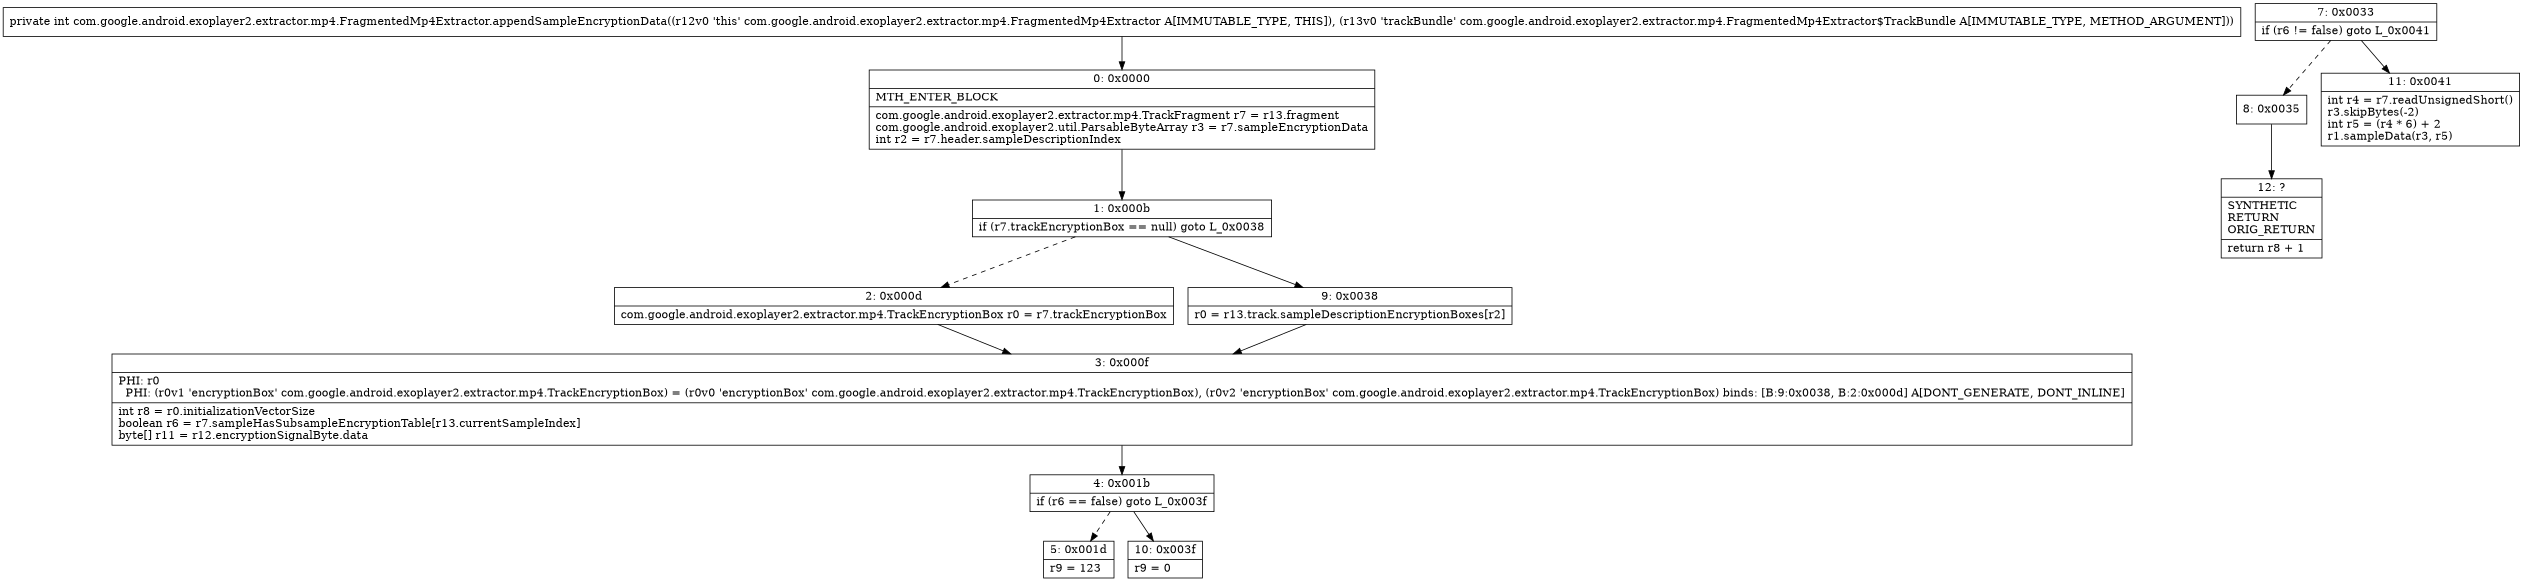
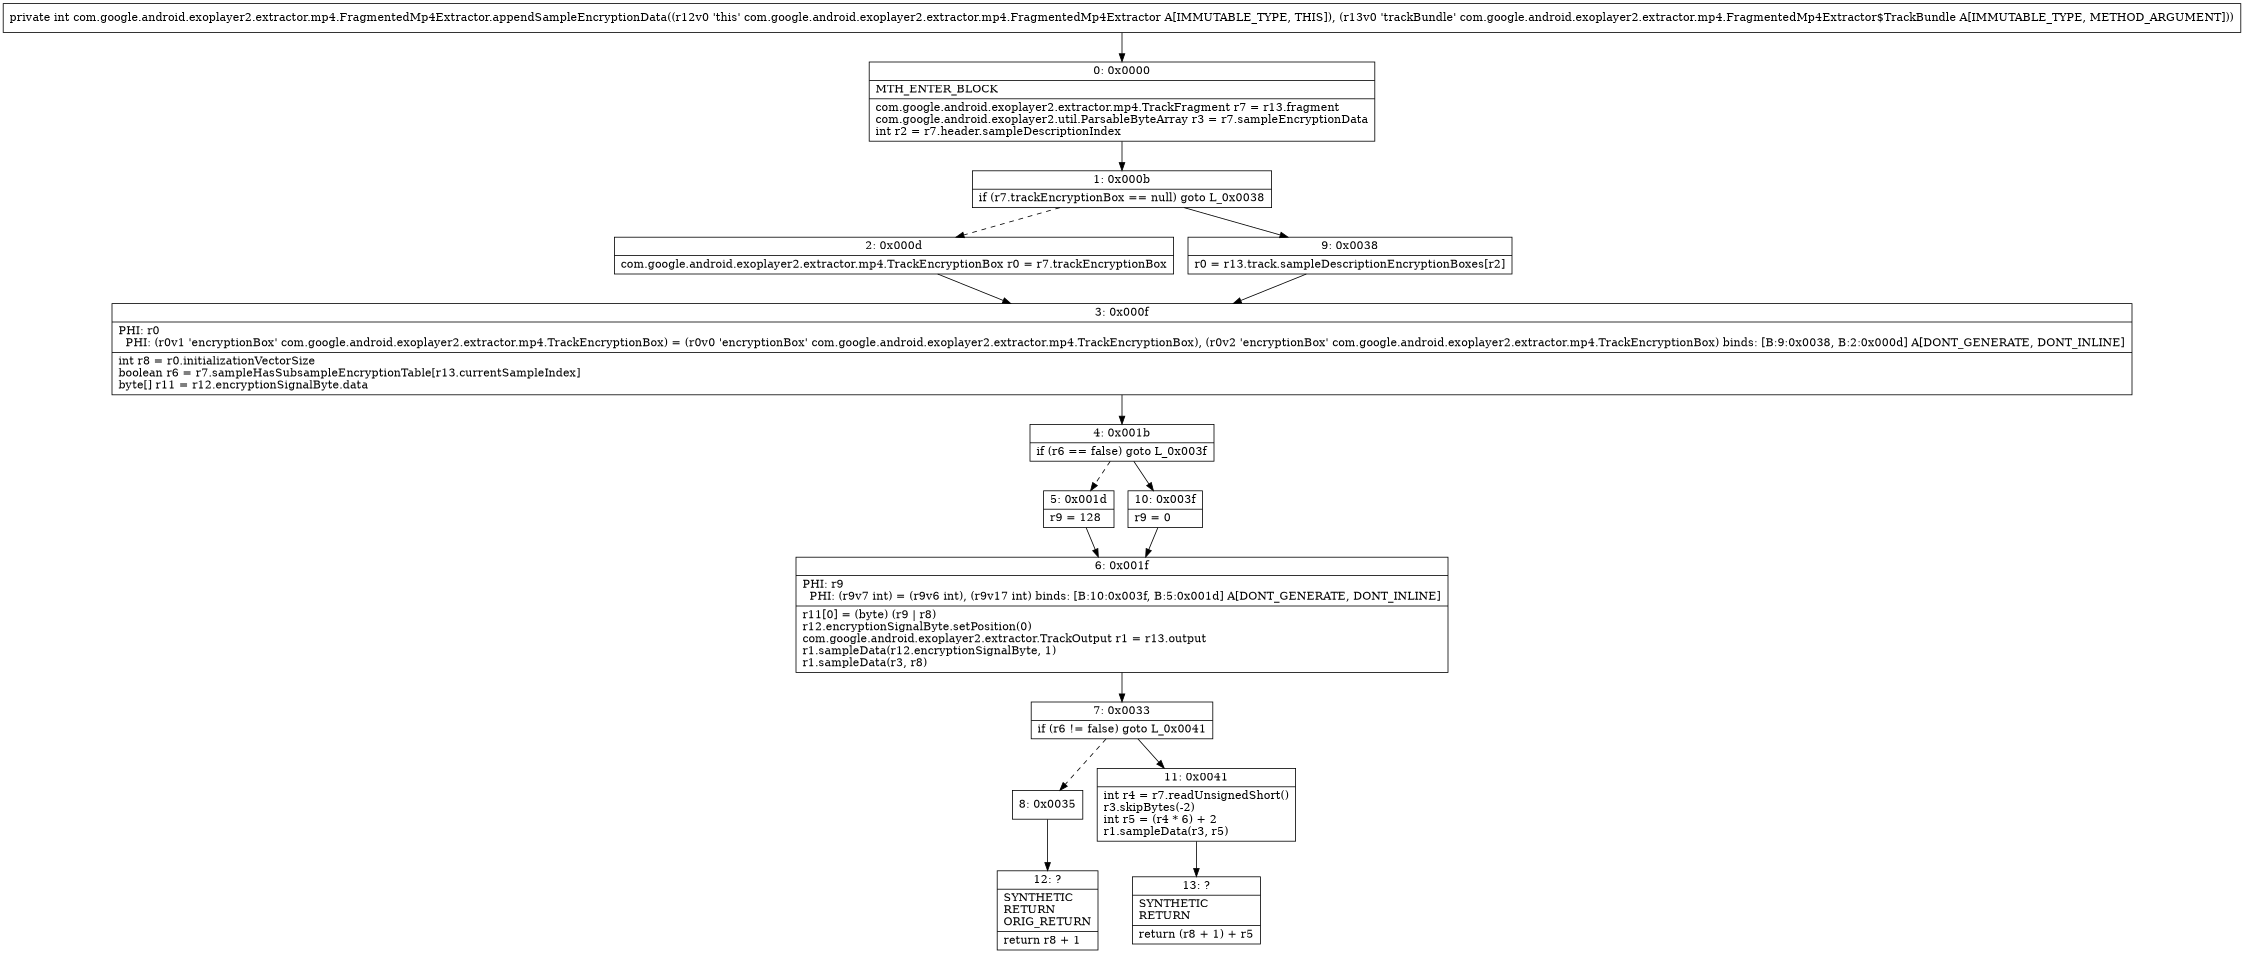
node "5: 0x001d": text "r9 = 123" -> "r9 = 128"
node "6: 0x001f": added
node "13: ?": added
